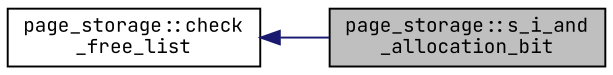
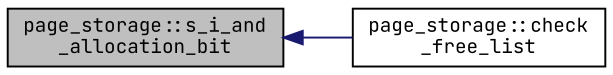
edge "page_storage::s_i_and _allocation_bit" -> "page_storage::check _free_list": reversed
